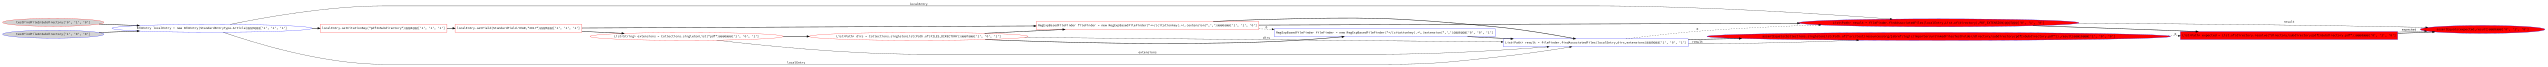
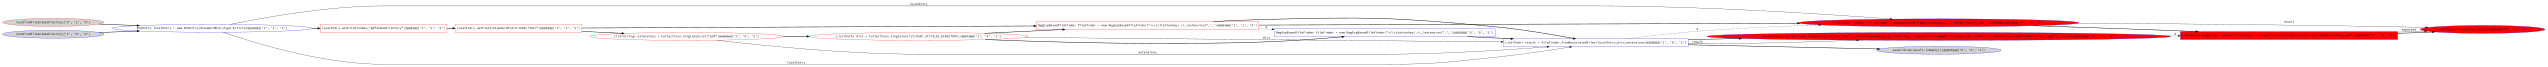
node "assertTrue(result.isEmpty())@@@10@@@['0', '0', '1']": added
